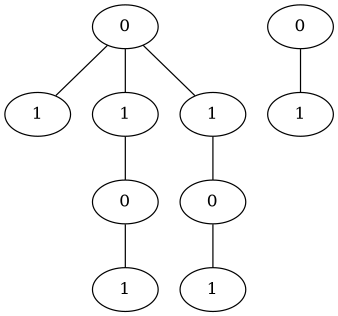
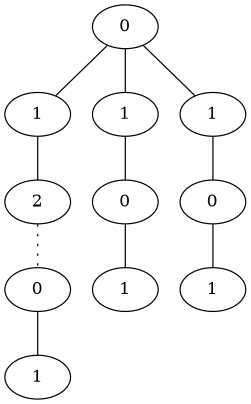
node "2": added
